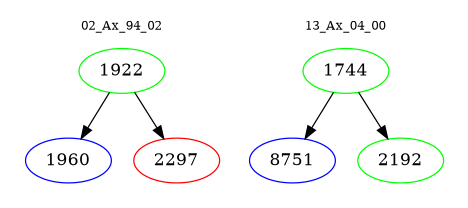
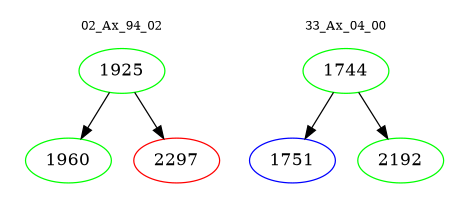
cluster "13_Ax_04_00": label "13_Ax_04_00" -> "33_Ax_04_00"
node "1922": label "1922" -> "1925"
node "1960": color blue -> green
node "8751": label "8751" -> "1751"
